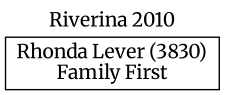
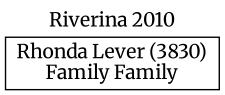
node "Rhonda Lever (3830) Family First": label "Rhonda Lever (3830) Family First" -> "Rhonda Lever (3830) Family Family"
